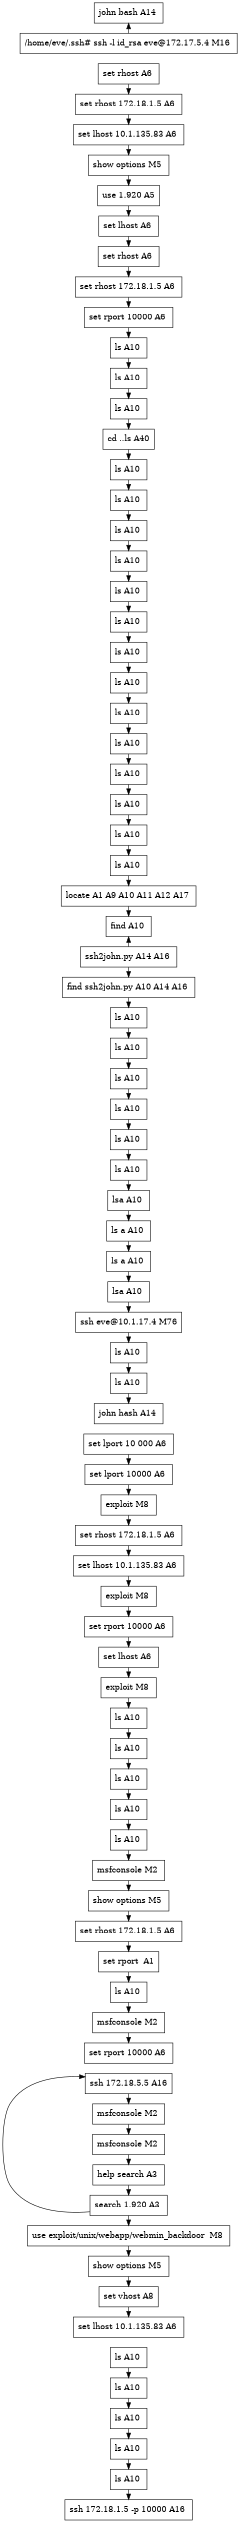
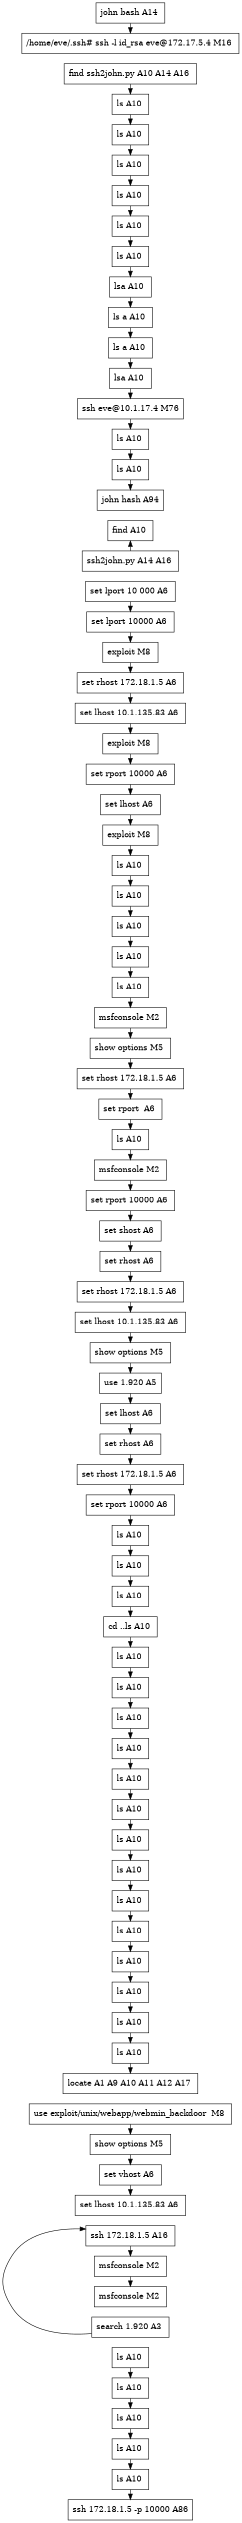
edge "/home/eve/.ssh# ssh -l id_rsa eve@172.17.5.4 M16" -> "john bash A14": reversed
node "cd ..ls A40": label "cd ..ls A40" -> "cd ..ls A10"
edge "locate A1 A9 A10 A11 A12 A17" -> "find A10": removed
edge "ssh2john.py A14 A16" -> "find ssh2john.py A10 A14 A16": removed
node "set shost A6": added
node "john hash A14": label "john hash A14" -> "john hash A94"
node "set rport  A1": label "set rport  A1" -> "set rport  A6"
node "ssh 172.18.5.5 A16": label "ssh 172.18.5.5 A16" -> "ssh 172.18.1.5 A16"
node "help search A3": removed
edge "search 1.920 A3" -> "use exploit/unix/webapp/webmin_backdoor  M8": removed
node "set vhost A8": label "set vhost A8" -> "set vhost A6"
node "ssh 172.18.1.5 -p 10000 A16": label "ssh 172.18.1.5 -p 10000 A16" -> "ssh 172.18.1.5 -p 10000 A86"
